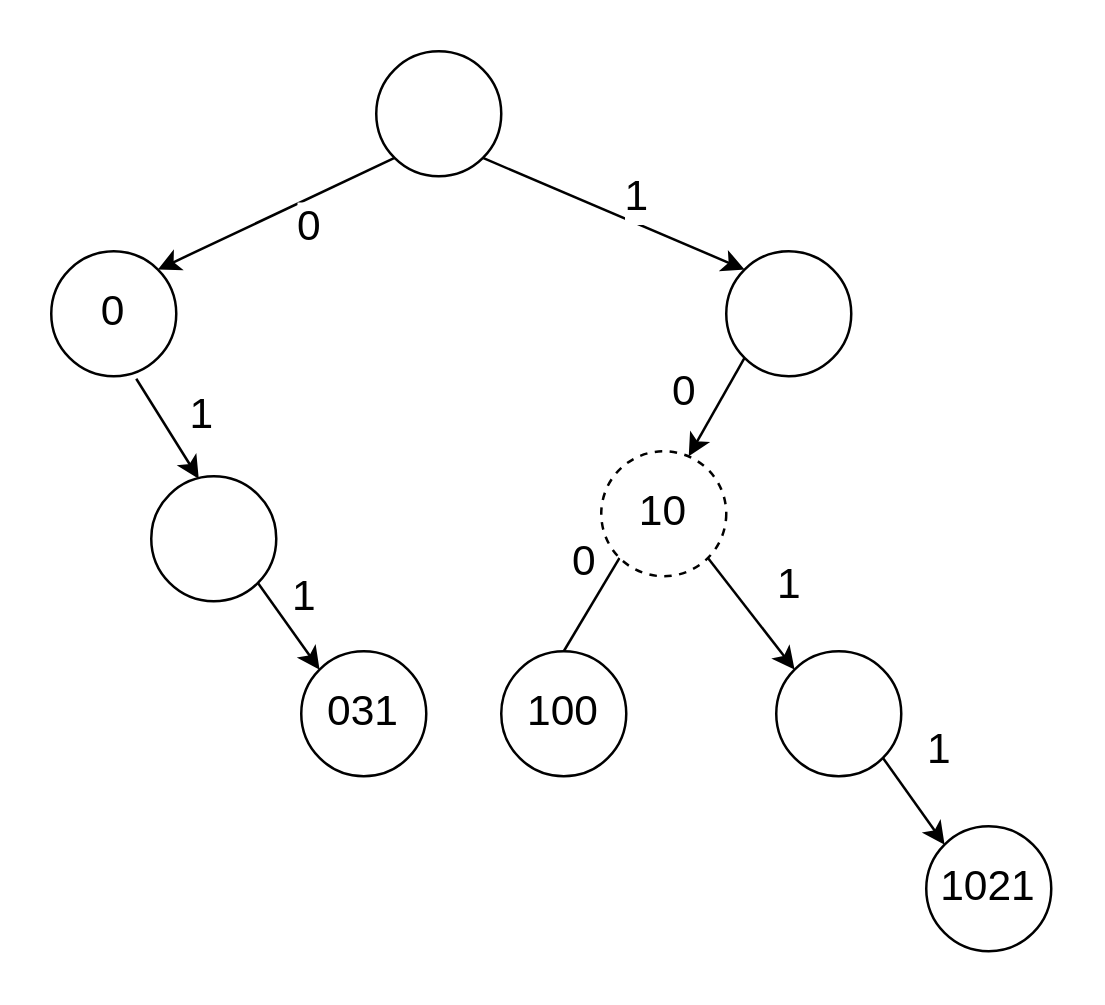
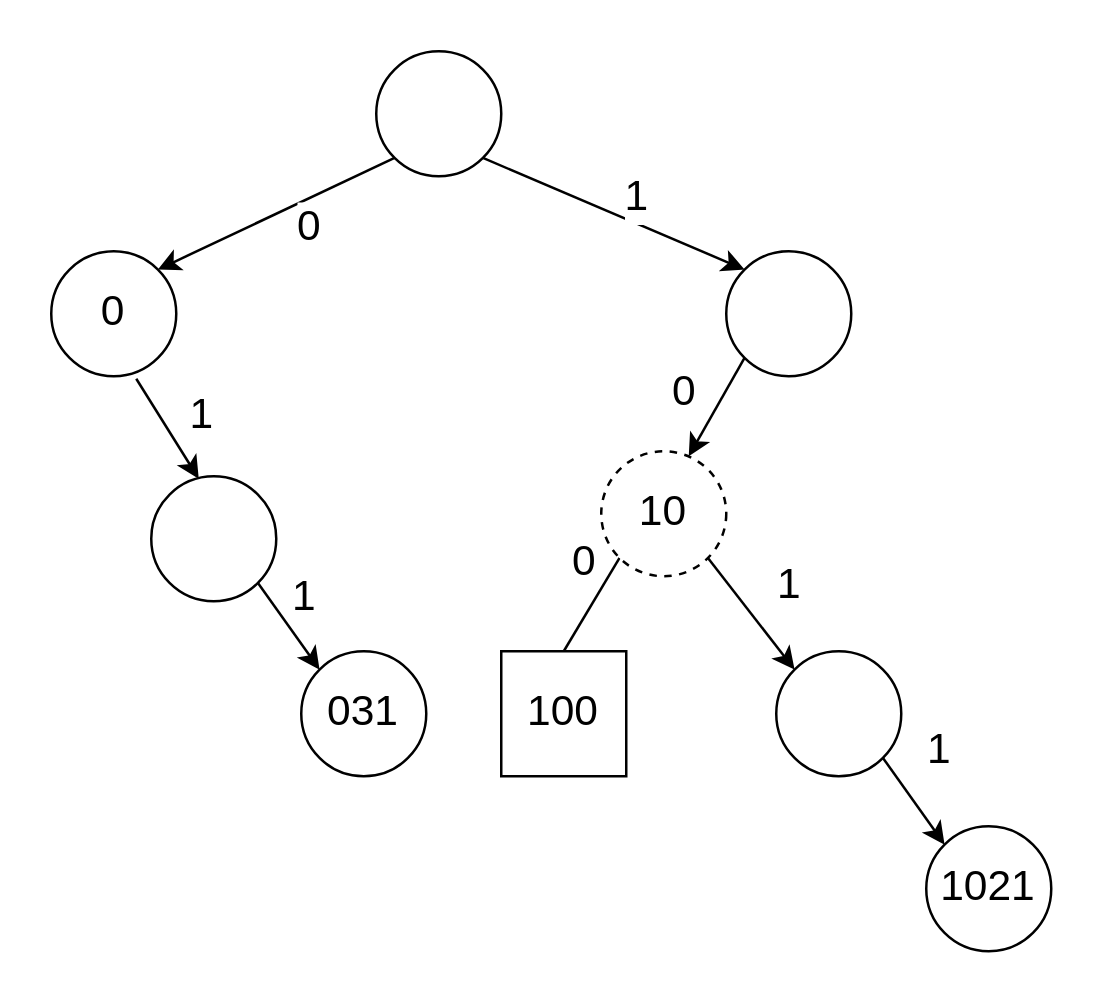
node "100": shape ellipse -> rectangle
